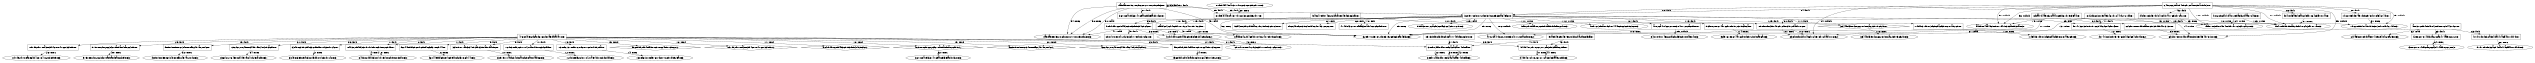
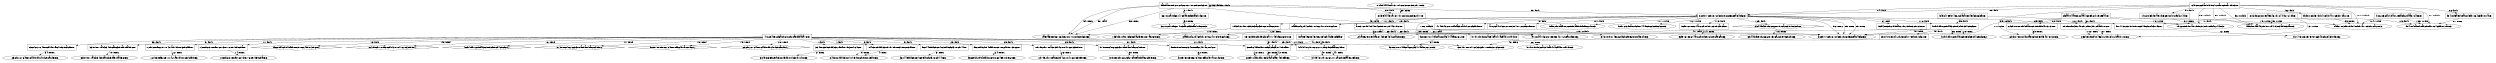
edge "'649c0c625a09485cd128a0ec98a19d83_P'" -> "'858be0f8cbb0456b12b513b12babb10c_F2'": removed, label "94: unlink"
edge "'81f2d36030090a93461d12447f2721df_P'" -> "'6dcb078e00dd8da5069035dd54b73130_F3'": removed, label "74: write"
node "'8bc64befc0c99cde8fd86d01a3126860_P'": removed
node "'959a38ee722a6f83ceffc36642517c19_F3'": removed
edge "'9750eecd0c2c23f27eae9aedeae26b99_S'" -> "'3670c8a19f6314769abc5f35fa8b1f60_F3'": now "'3670c8a19f6314769abc5f35fa8b1f60_P'" -> "'3670c8a19f6314769abc5f35fa8b1f60_F3'"
